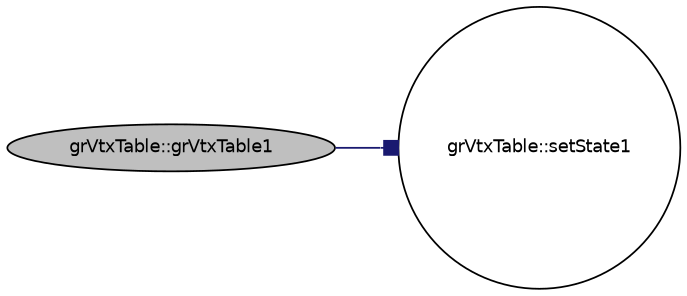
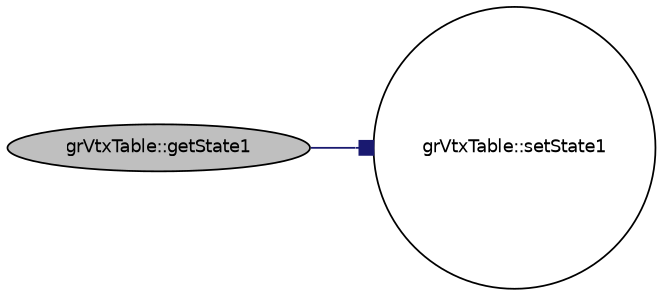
node "grVtxTable::grVtxTable1": label "grVtxTable::grVtxTable1" -> "grVtxTable::getState1"
